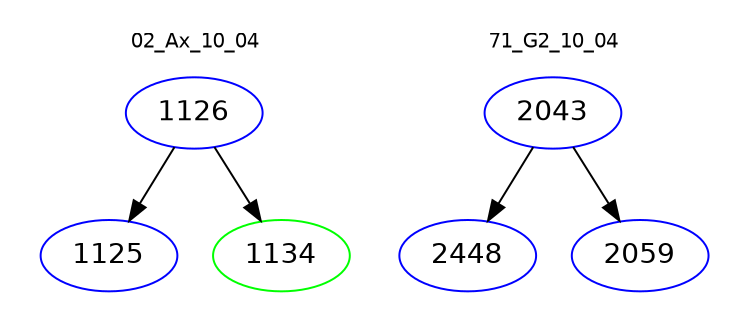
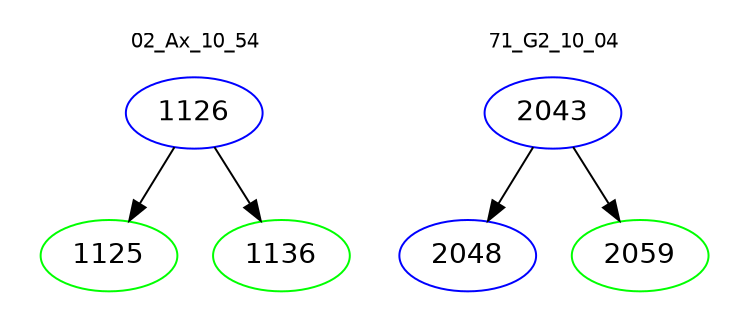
cluster "02_Ax_10_04": label "02_Ax_10_04" -> "02_Ax_10_54"
node "1125": color blue -> green
node "1134": label "1134" -> "1136"
node "2448": label "2448" -> "2048"
node "2059": color blue -> green
